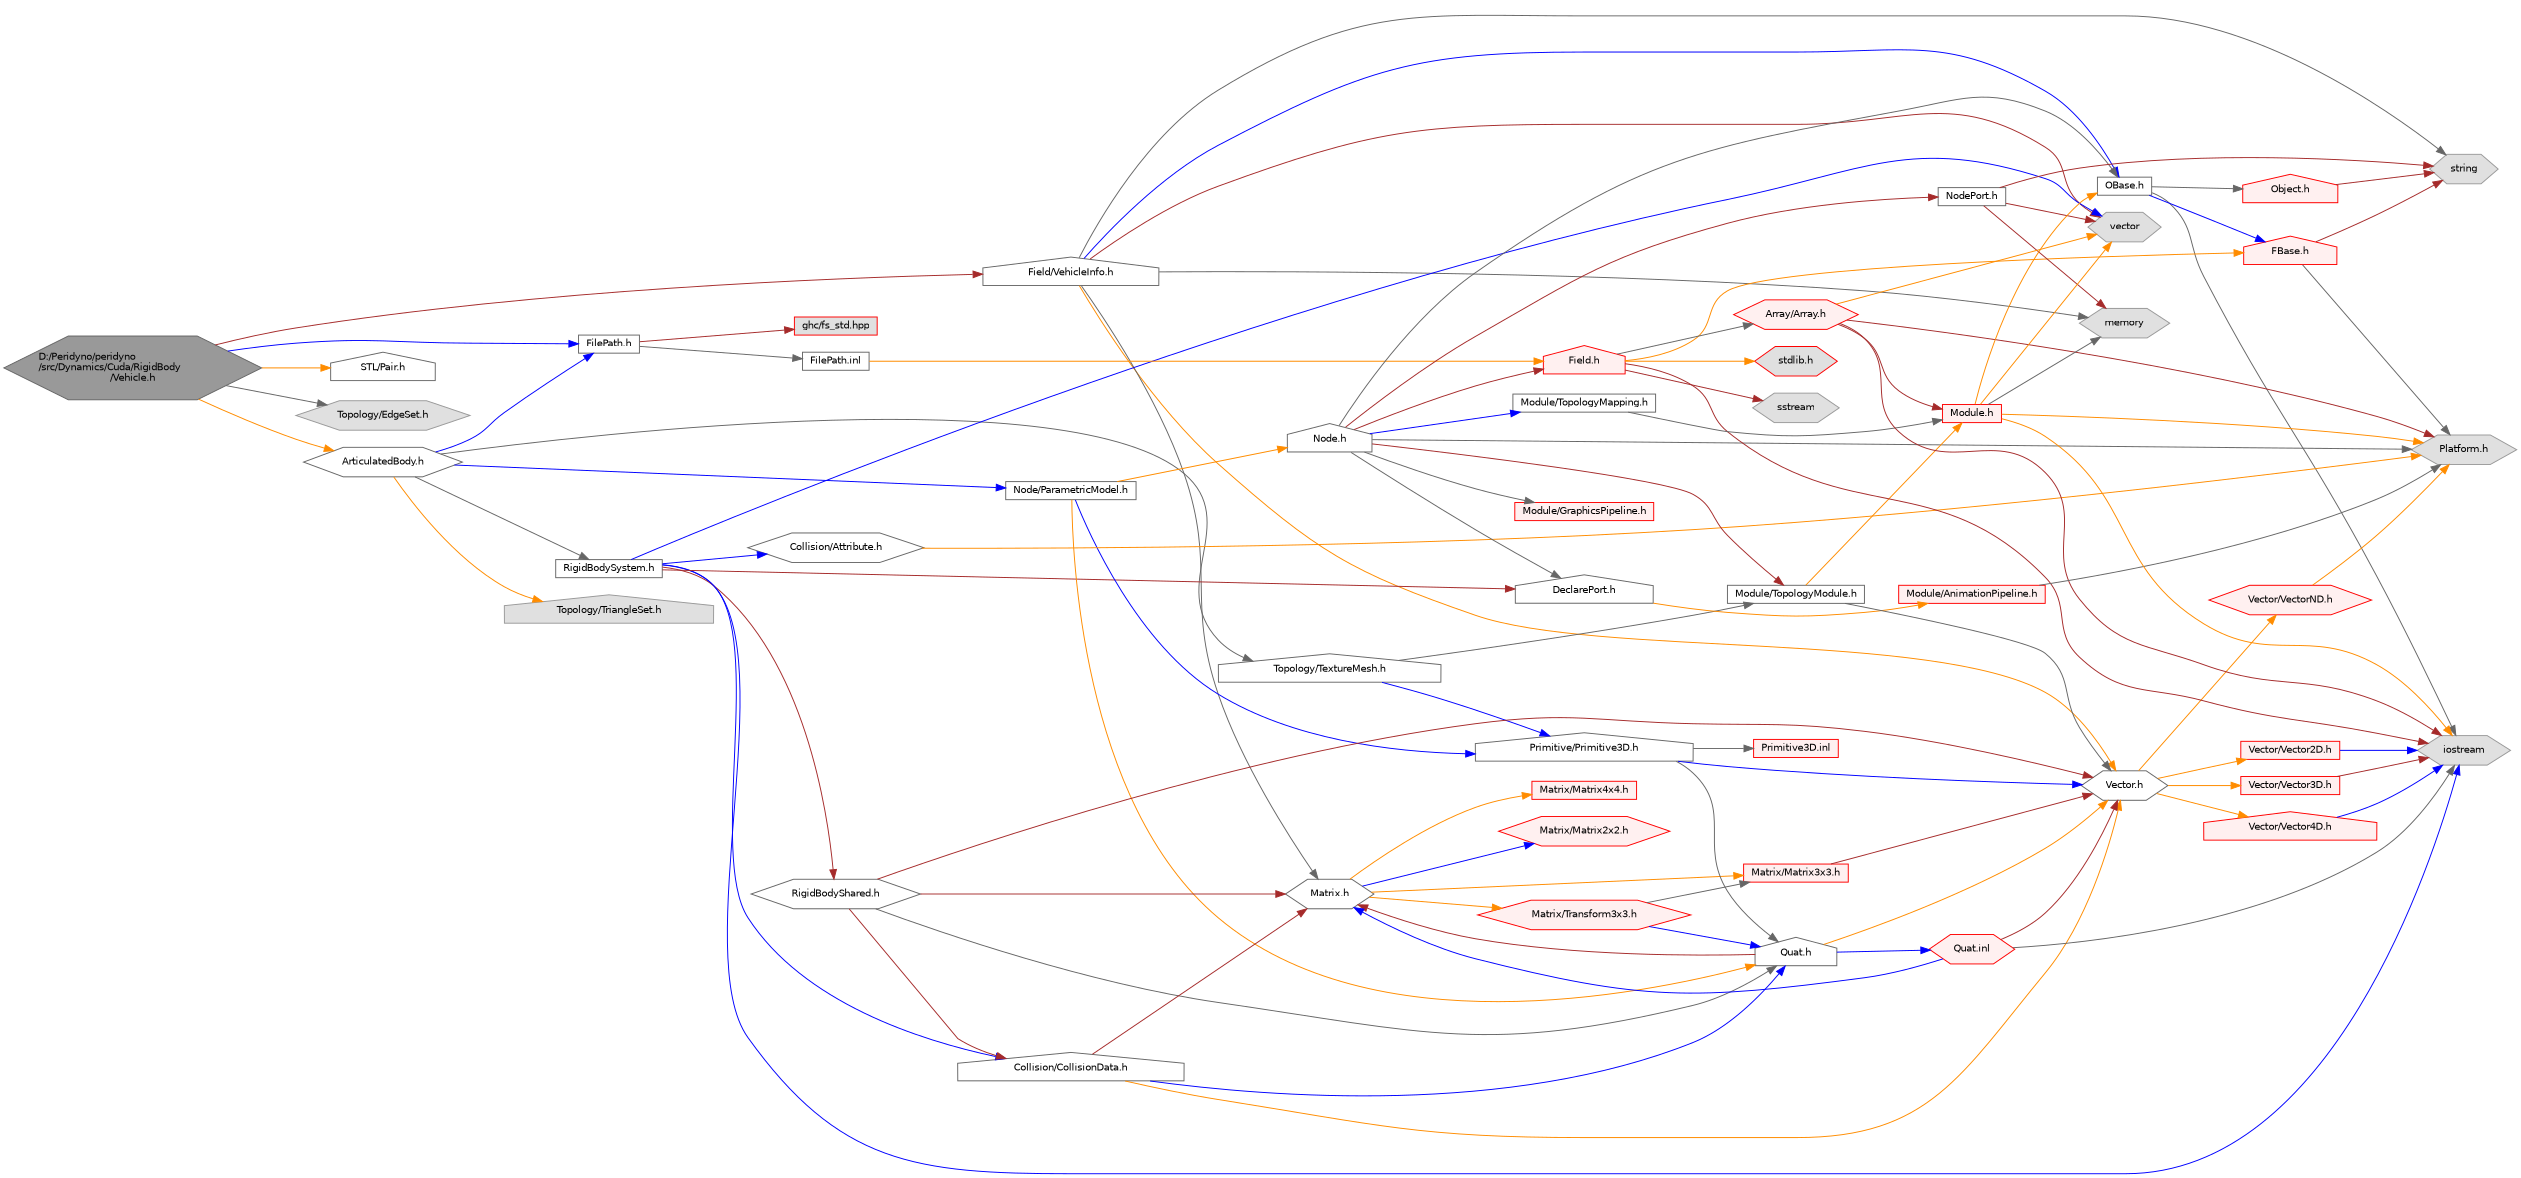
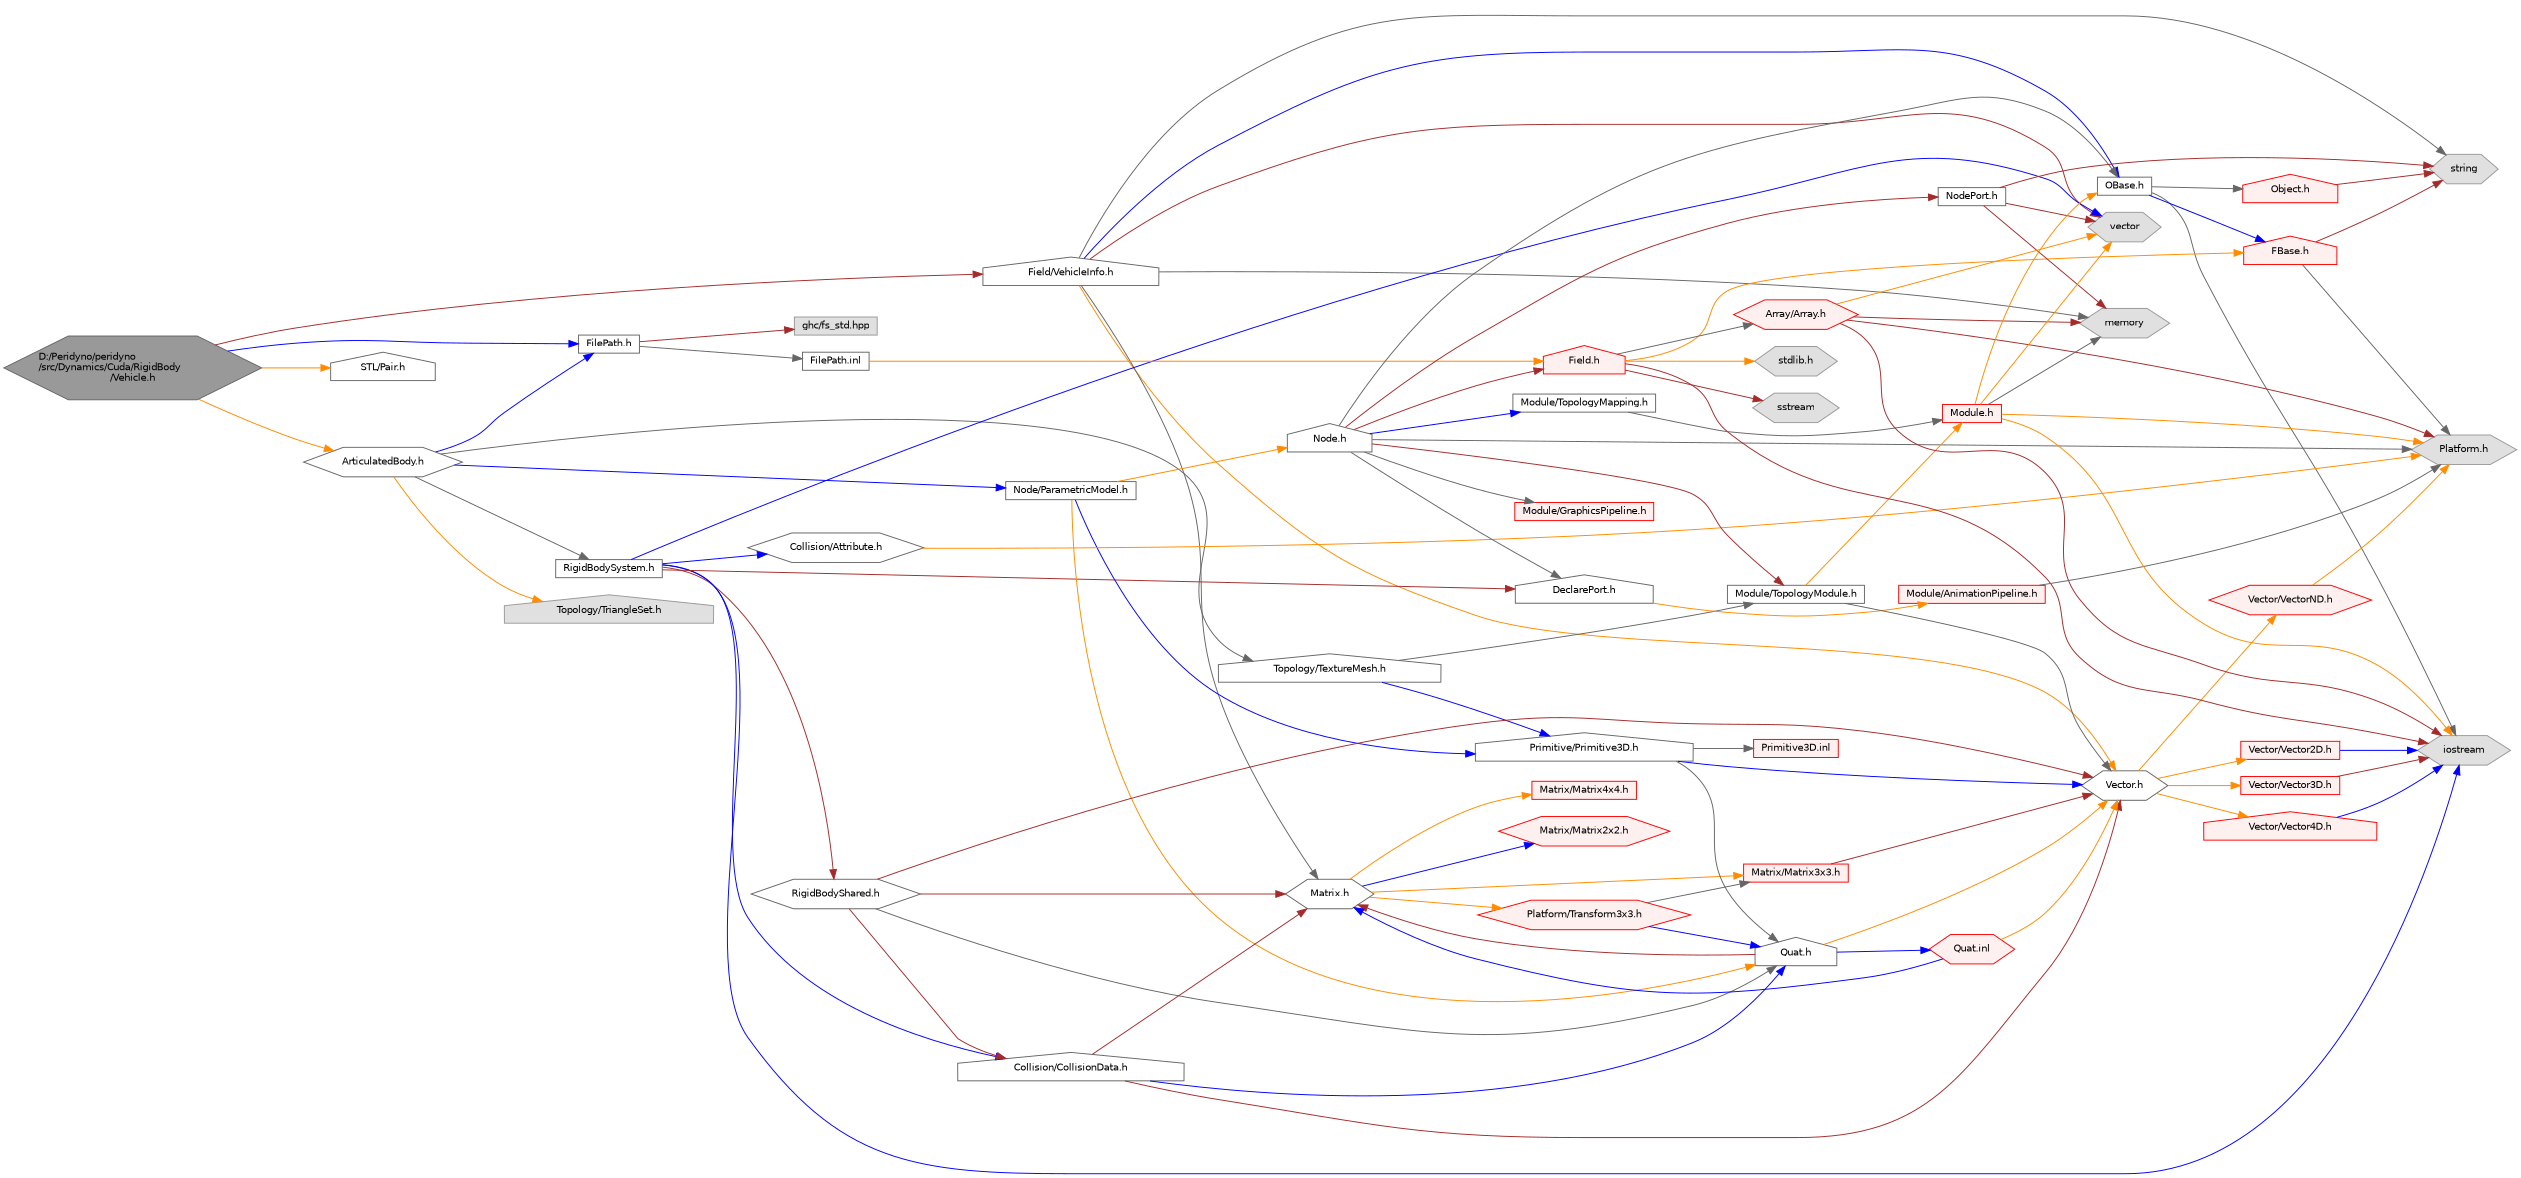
node "ghc/fs_std.hpp": color red -> grey60
node "stdlib.h": color red -> grey60
edge "Array/Array.h" -> "Module.h": now "Array/Array.h" -> "memory"
node "Topology/EdgeSet.h": removed
edge "Quat.inl" -> "Vector.h": color brown -> darkorange
edge "Quat.inl" -> "iostream": removed
node "Matrix/Transform3x3.h": label "Matrix/Transform3x3.h" -> "Platform/Transform3x3.h"
edge "Collision/CollisionData.h" -> "Vector.h": color darkorange -> brown
